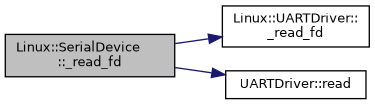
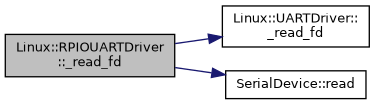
node "Linux::SerialDevice ::_read_fd": label "Linux::SerialDevice ::_read_fd" -> "Linux::RPIOUARTDriver ::_read_fd"
node "UARTDriver::read": label "UARTDriver::read" -> "SerialDevice::read"
